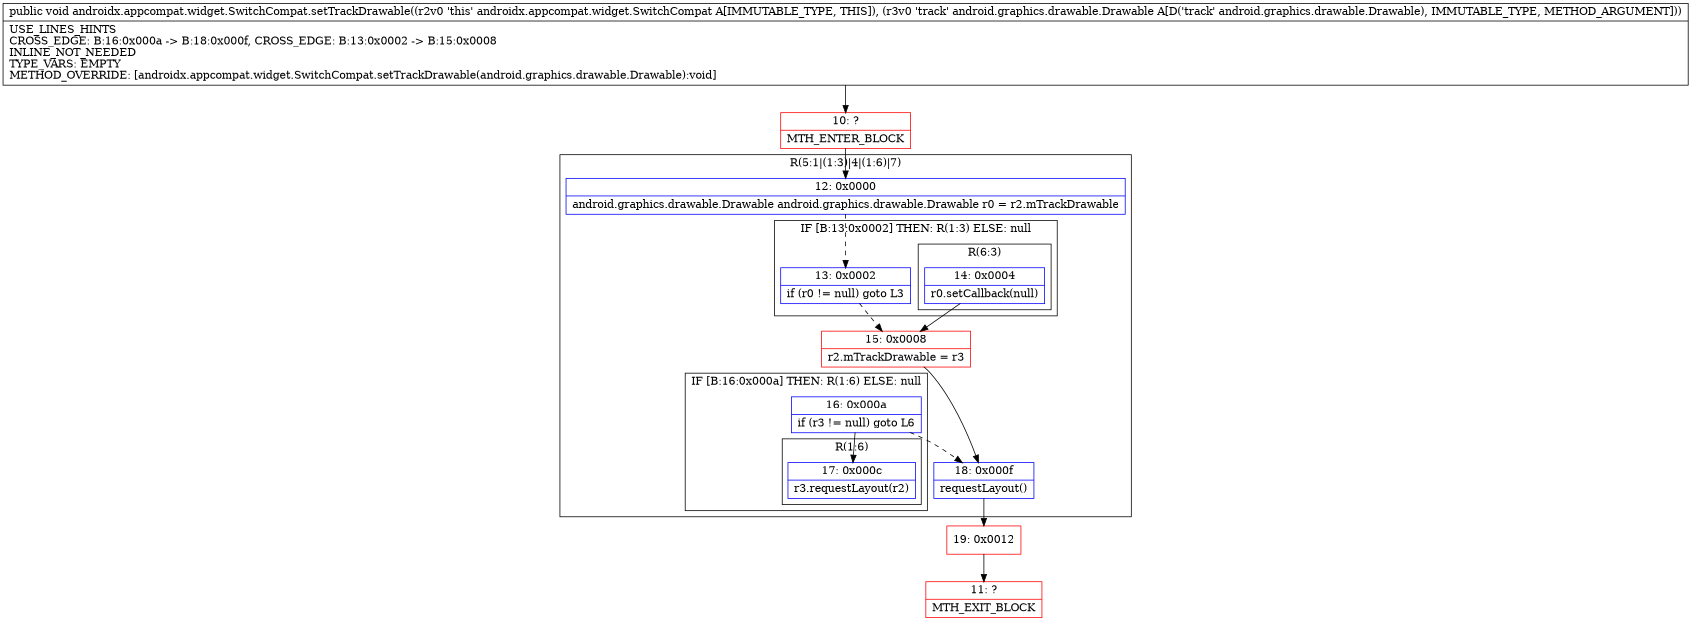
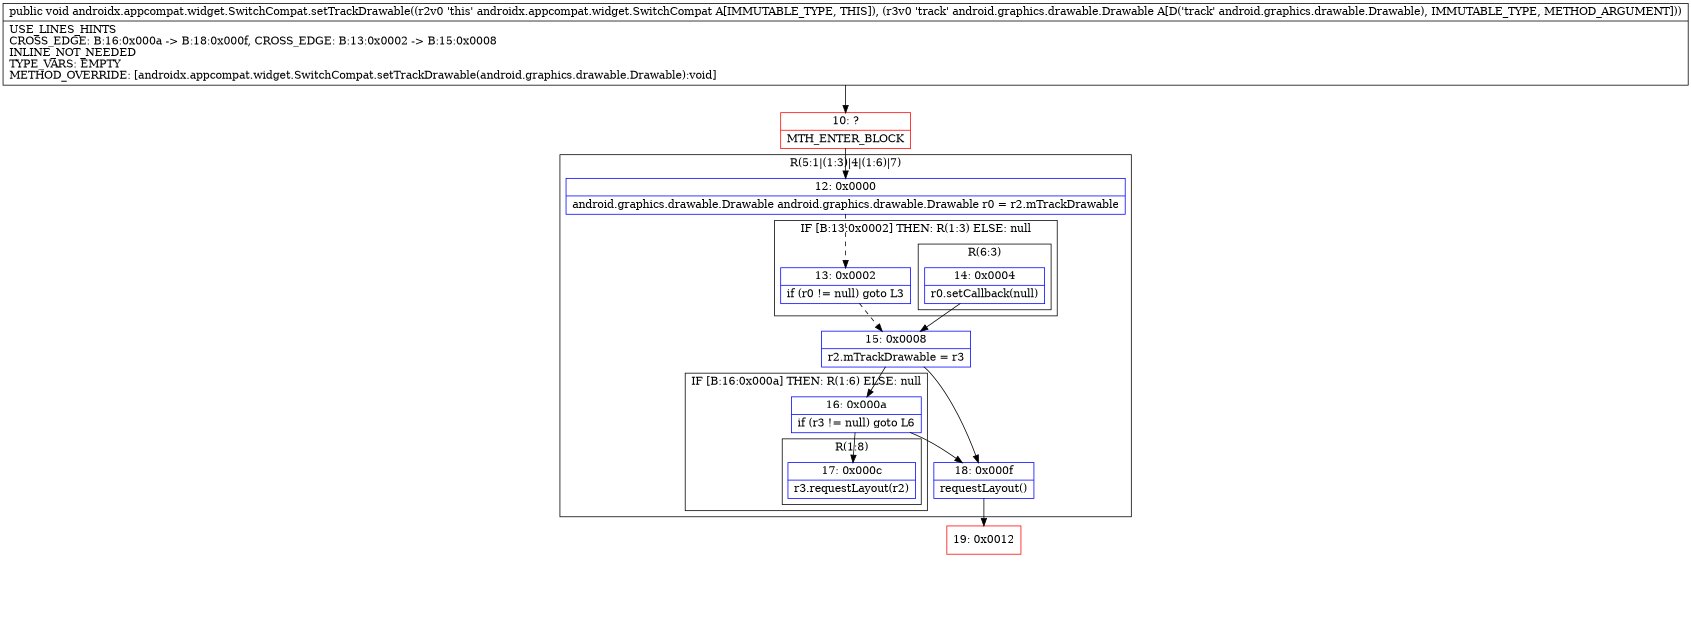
node "15: 0x0008": color red -> blue
edge "15: 0x0008" -> "16: 0x000a": added
edge "16: 0x000a" -> "18: 0x000f": style dashed -> solid
cluster "R(1:6)": label "R(1:6)" -> "R(1:8)"
node "11: ?": removed
